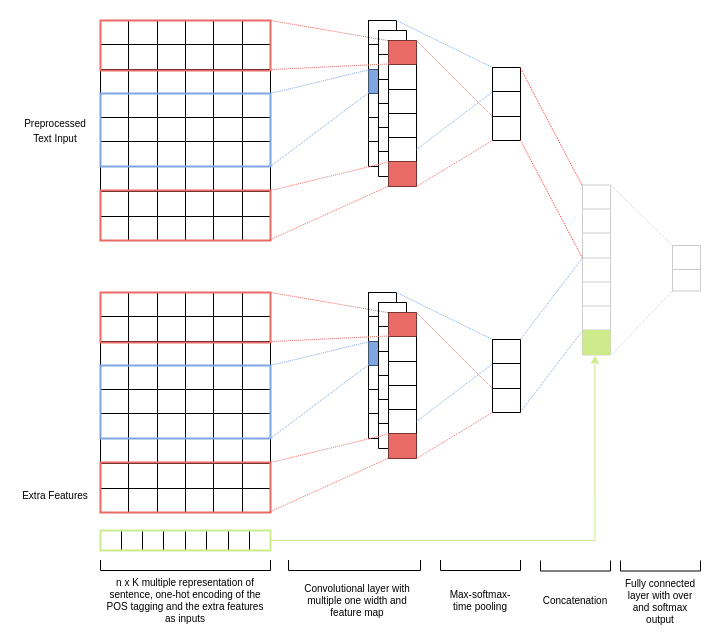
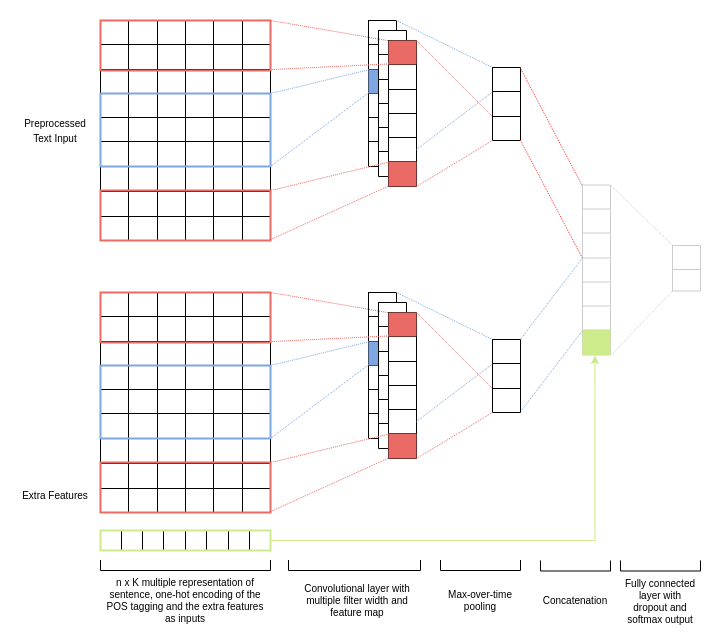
node "Convolutional layer with multiple one width and feature map": label "Convolutional layer with multiple one width and feature map" -> "Convolutional layer with multiple filter width and feature map"
node "Max-softmax-time pooling": label "Max-softmax-time pooling" -> "Max-over-time pooling"
node "Fully connected layer with over and softmax output": label "Fully connected layer with over and softmax output" -> "Fully connected layer with dropout and softmax output"
